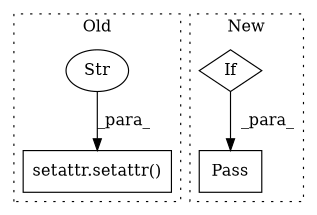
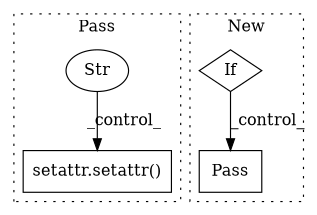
cluster "Old": label "Old" -> "Pass"
edge "Str" -> "setattr.setattr()": label "_para_" -> "_control_"
edge "If" -> "Pass": label "_para_" -> "_control_"
